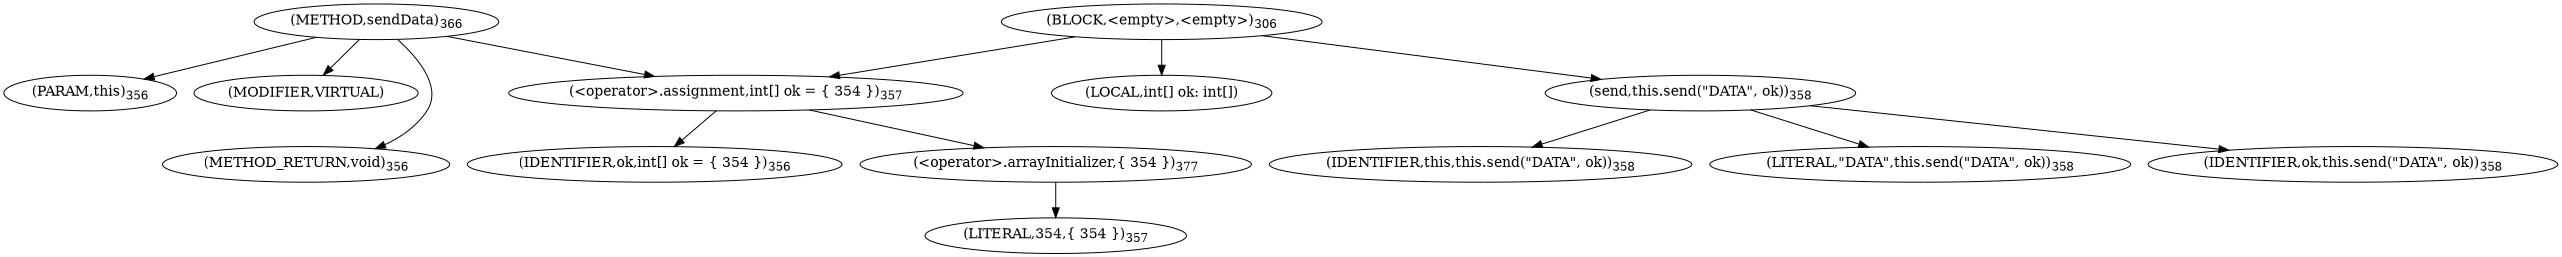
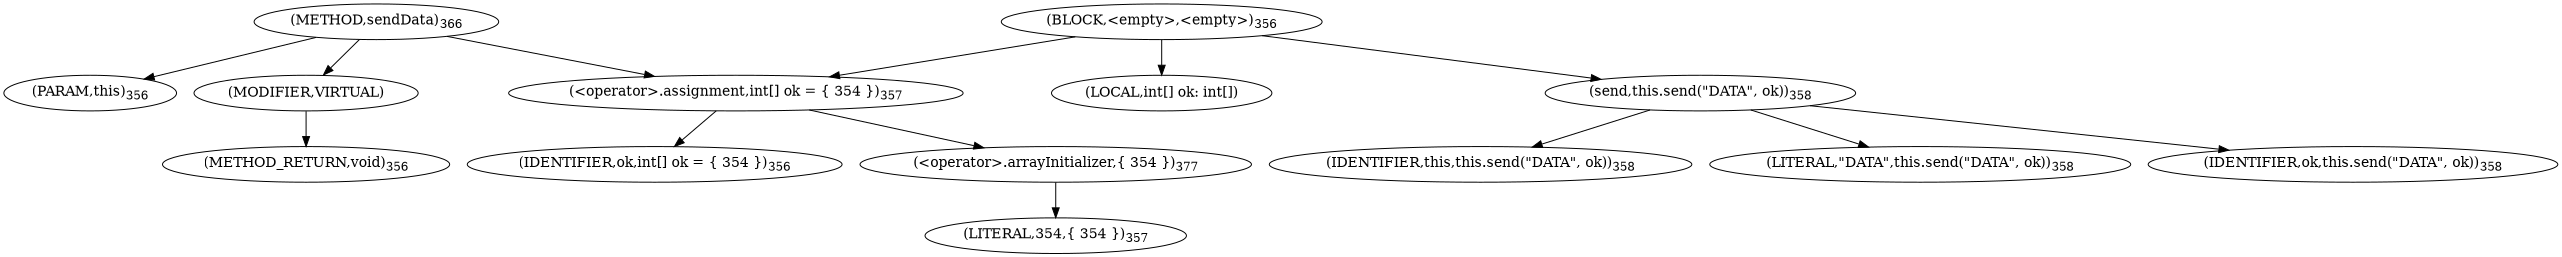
node "(BLOCK,<empty>,<empty>)": text "306" -> "356"
edge "(METHOD,sendData)" -> "(METHOD_RETURN,void)": now "(MODIFIER,VIRTUAL)" -> "(METHOD_RETURN,void)"
